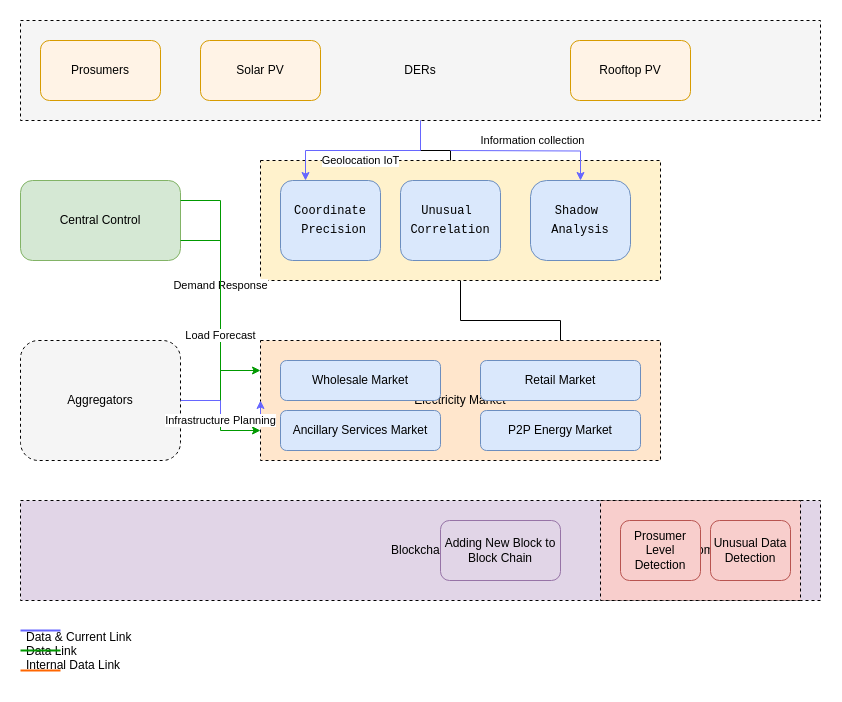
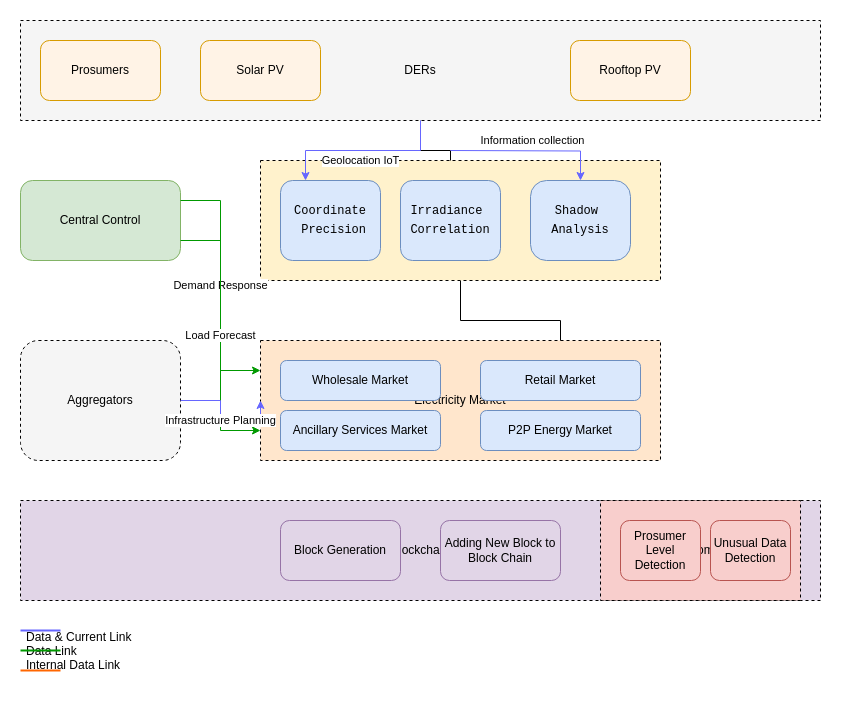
node "Unusual Correlation": label "Unusual Correlation" -> "Irradiance Correlation"
node "Block Generation": added
